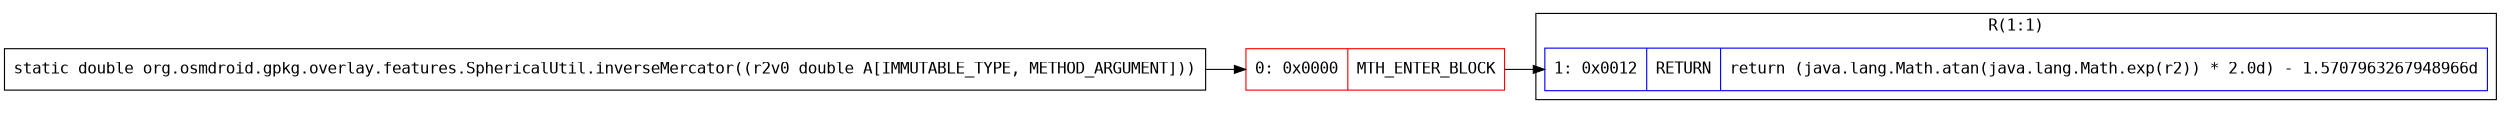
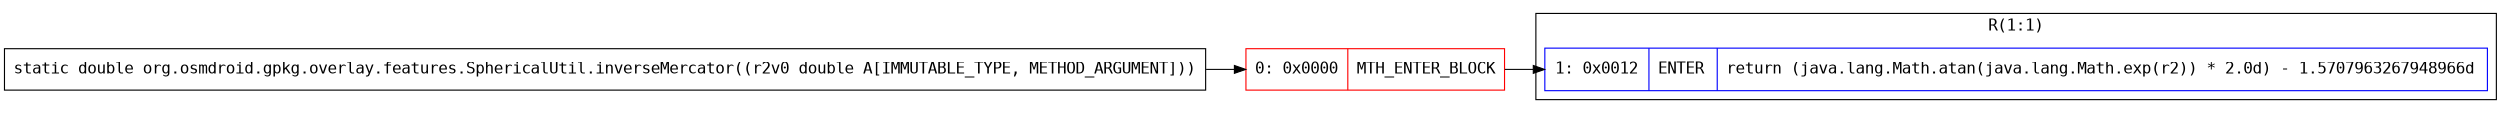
node "1: 0x0012": text "RETURN" -> "ENTER"
